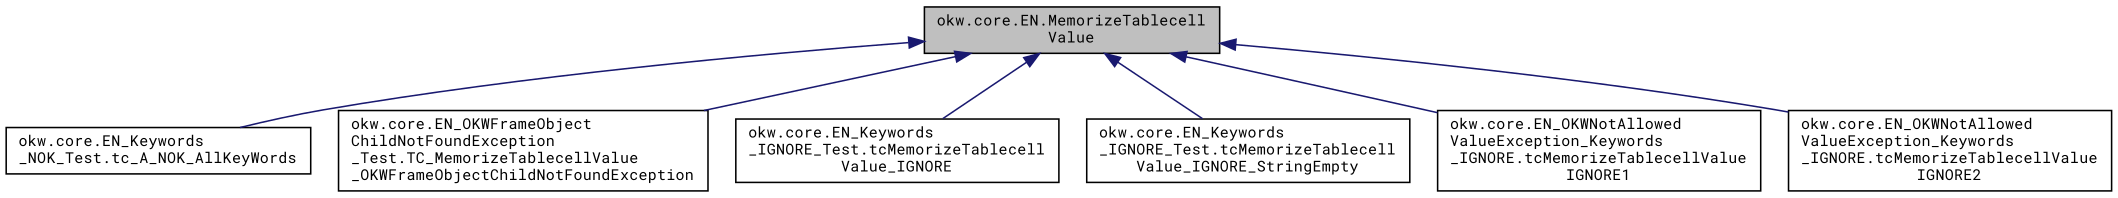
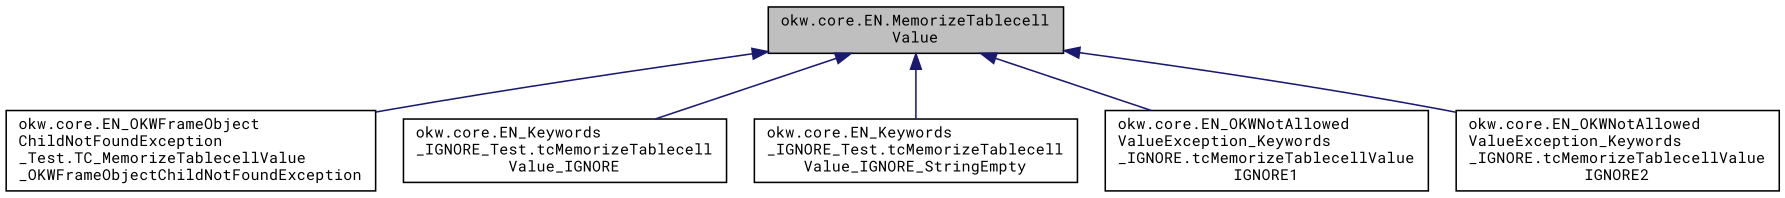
node "okw.core.EN_Keywords _NOK_Test.tc_A_NOK_AllKeyWords": removed
